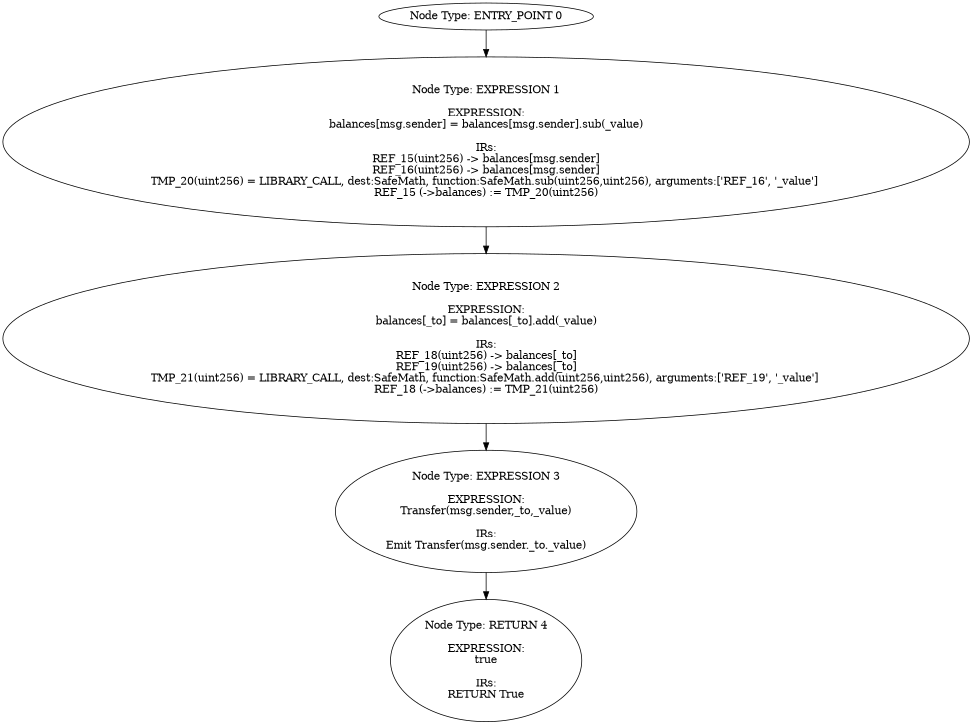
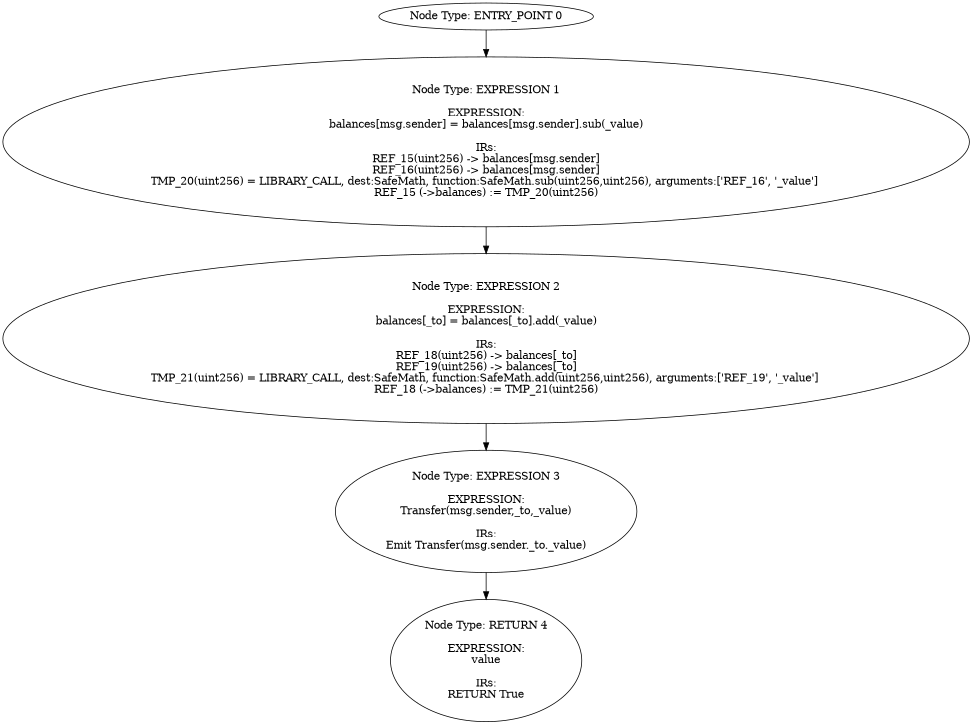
node "Node Type: RETURN 4 EXPRESSION: true IRs: RETURN True": label "Node Type: RETURN 4 EXPRESSION: true IRs: RETURN True" -> "Node Type: RETURN 4 EXPRESSION: value IRs: RETURN True"
